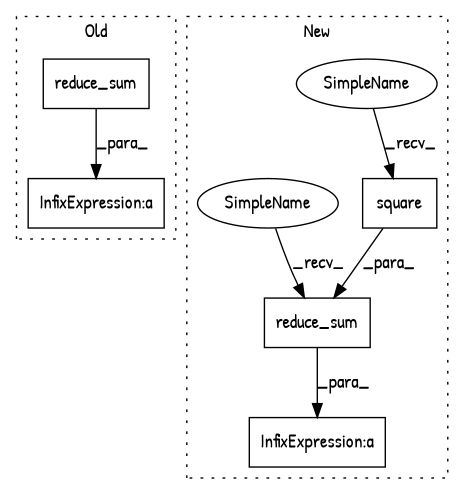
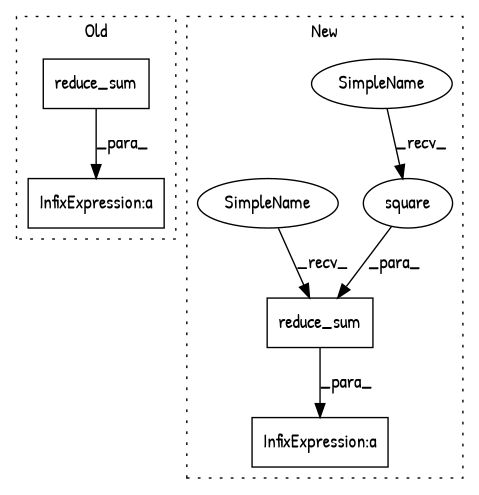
node "square": shape box -> ellipse
